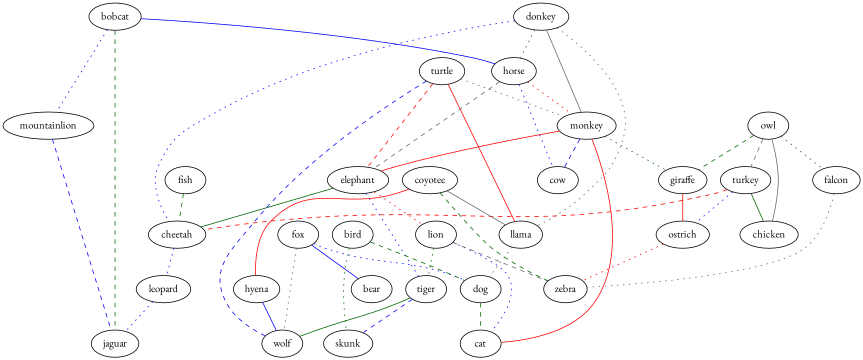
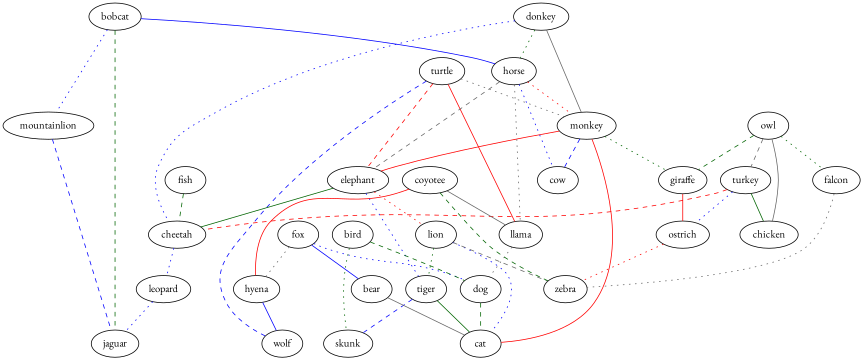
edge "donkey" -- "llama": now "horse" -- "llama"
edge "fox" -- "wolf": now "fox" -- "hyena"
edge "bear" -- "cat": added
edge "tiger" -- "wolf": now "tiger" -- "cat"
